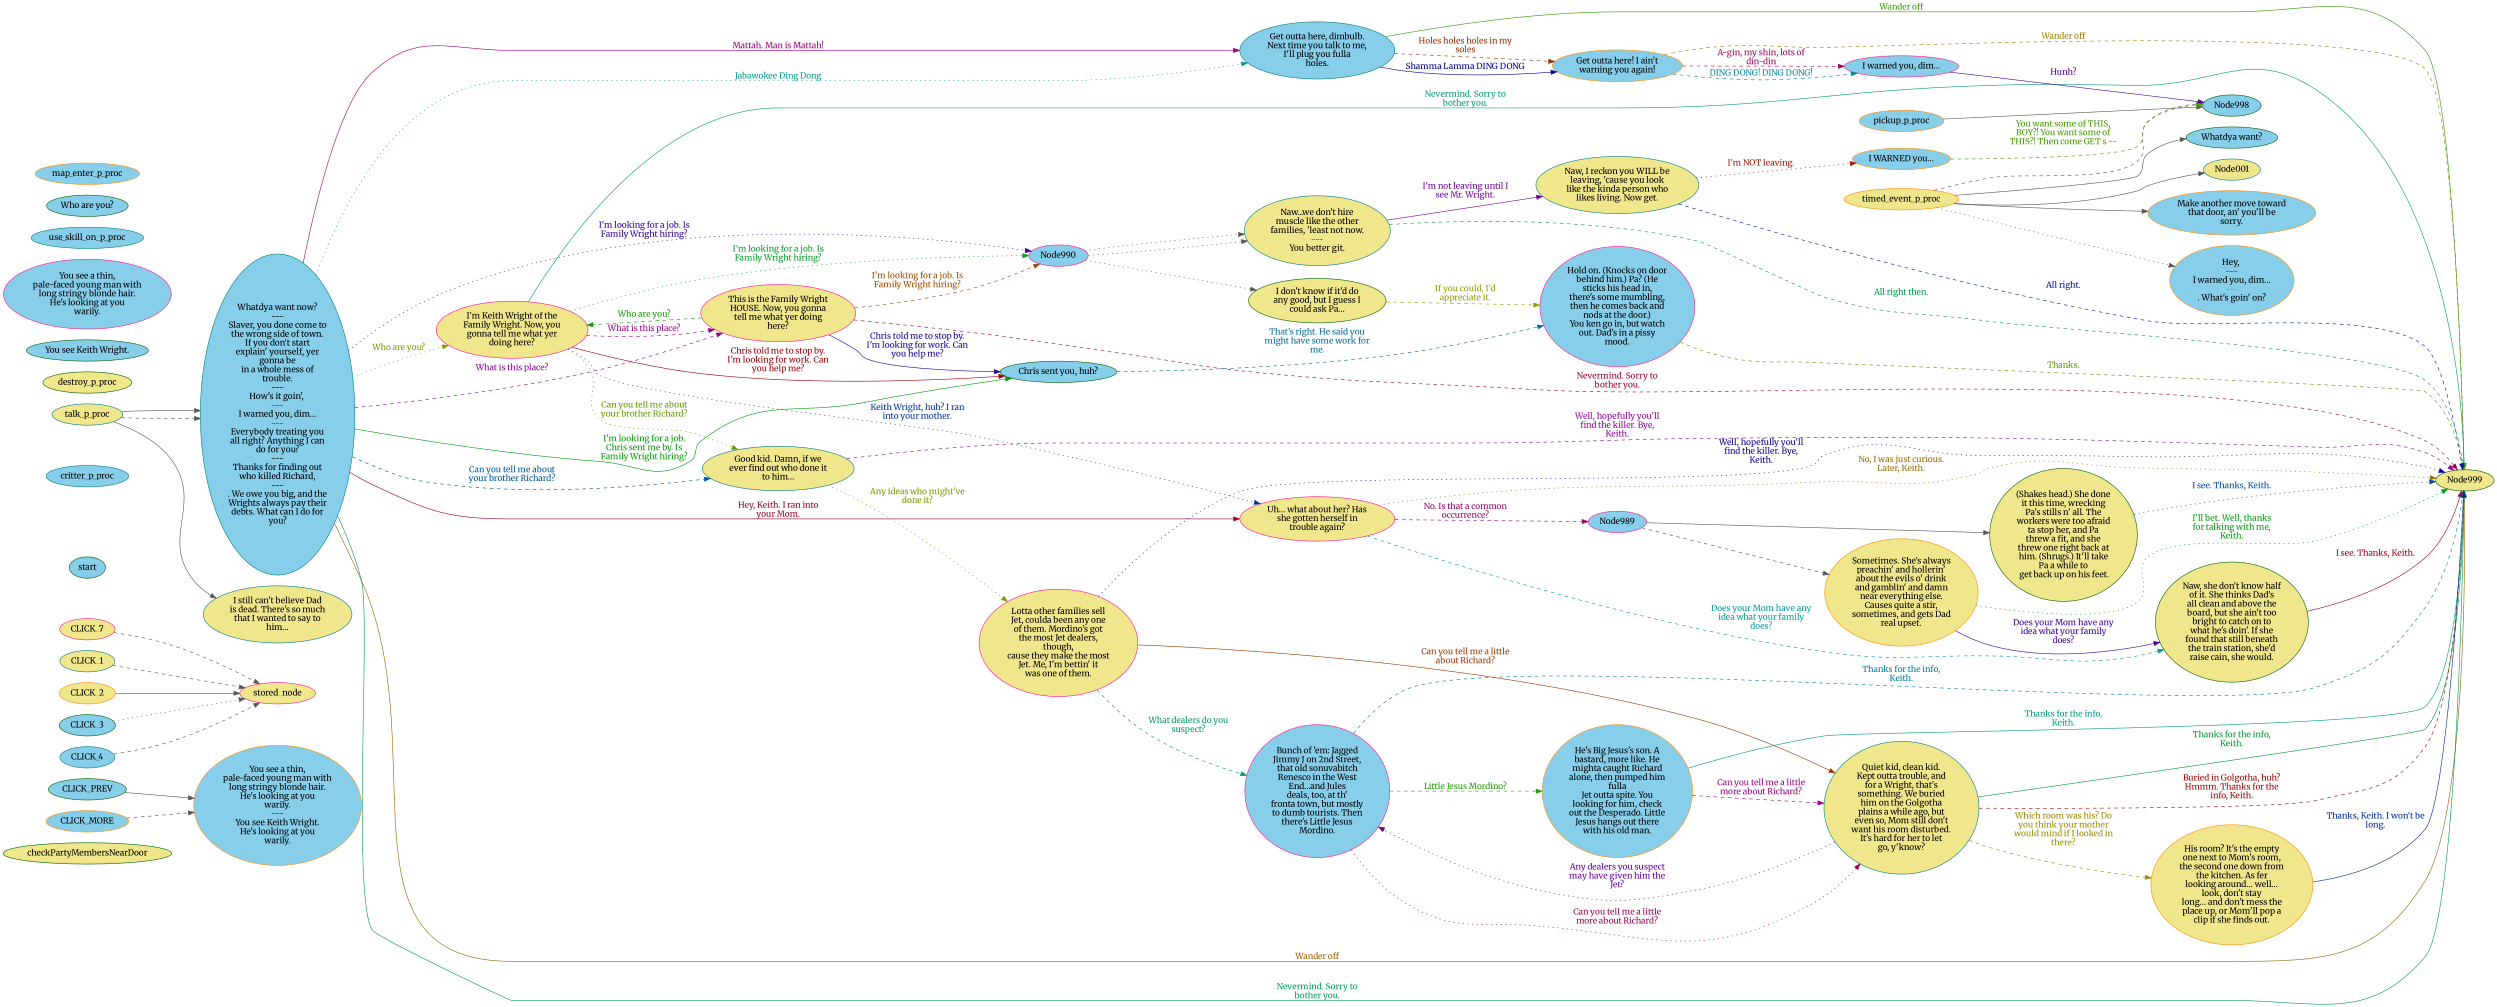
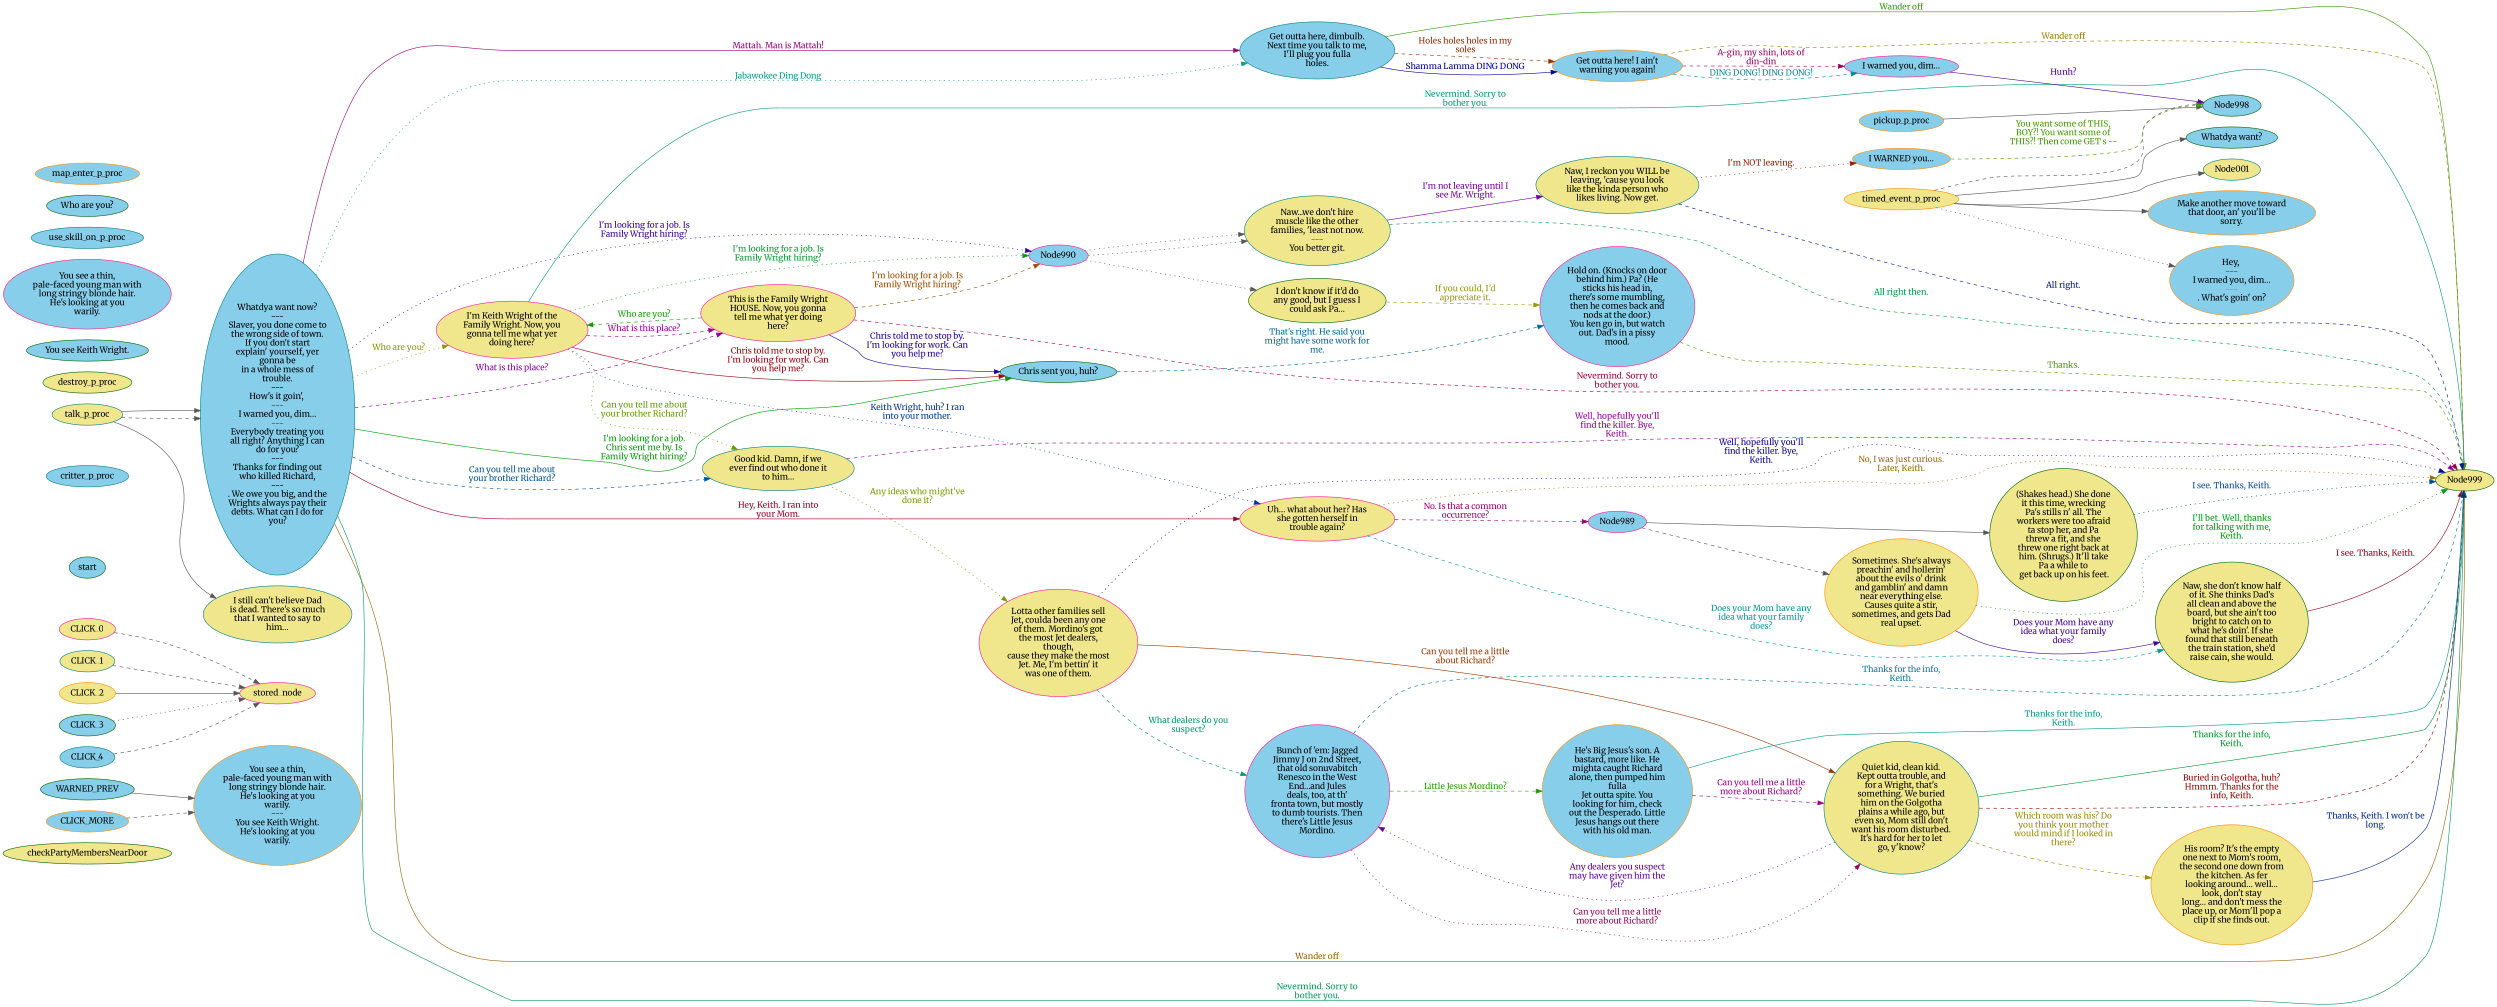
node "CLICK_7": label "CLICK_7" -> "CLICK_0"
node "CLICK_PREV": label "CLICK_PREV" -> "WARNED_PREV"
